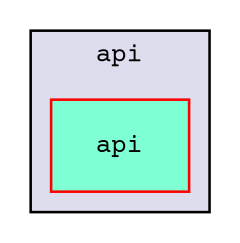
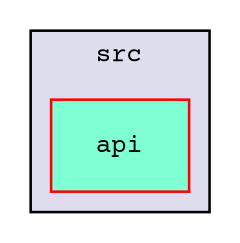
cluster "api": label "api" -> "src"
